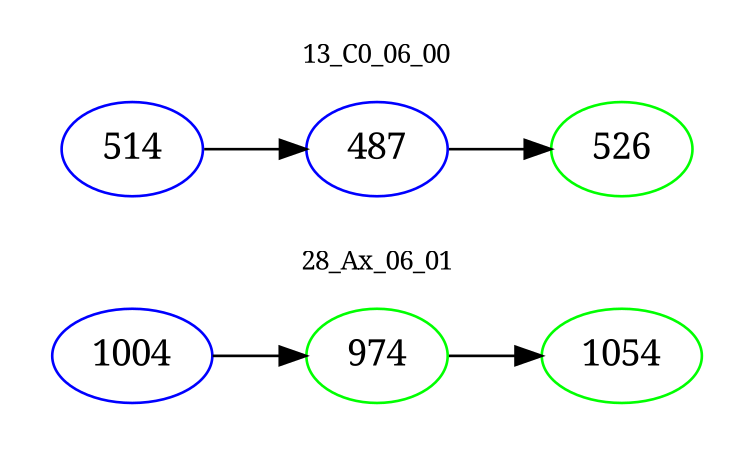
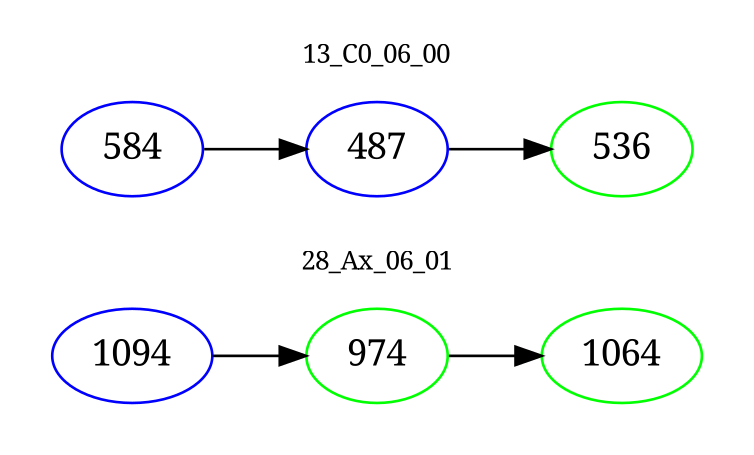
node "514": label "514" -> "584"
node "526": label "526" -> "536"
node "1004": label "1004" -> "1094"
node "1054": label "1054" -> "1064"
